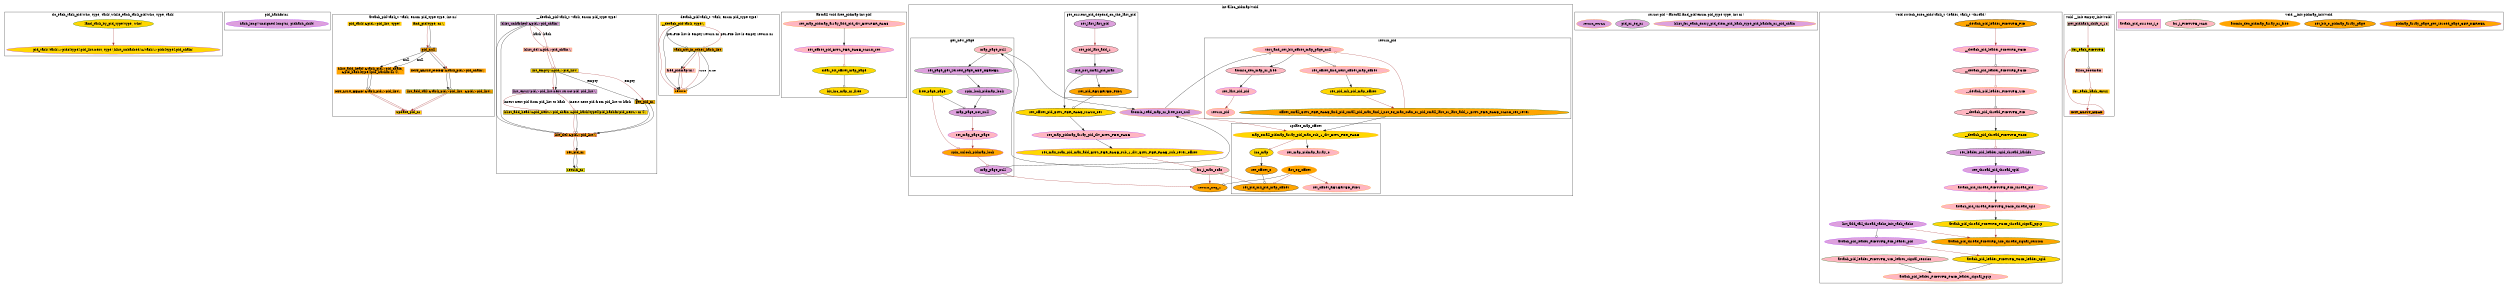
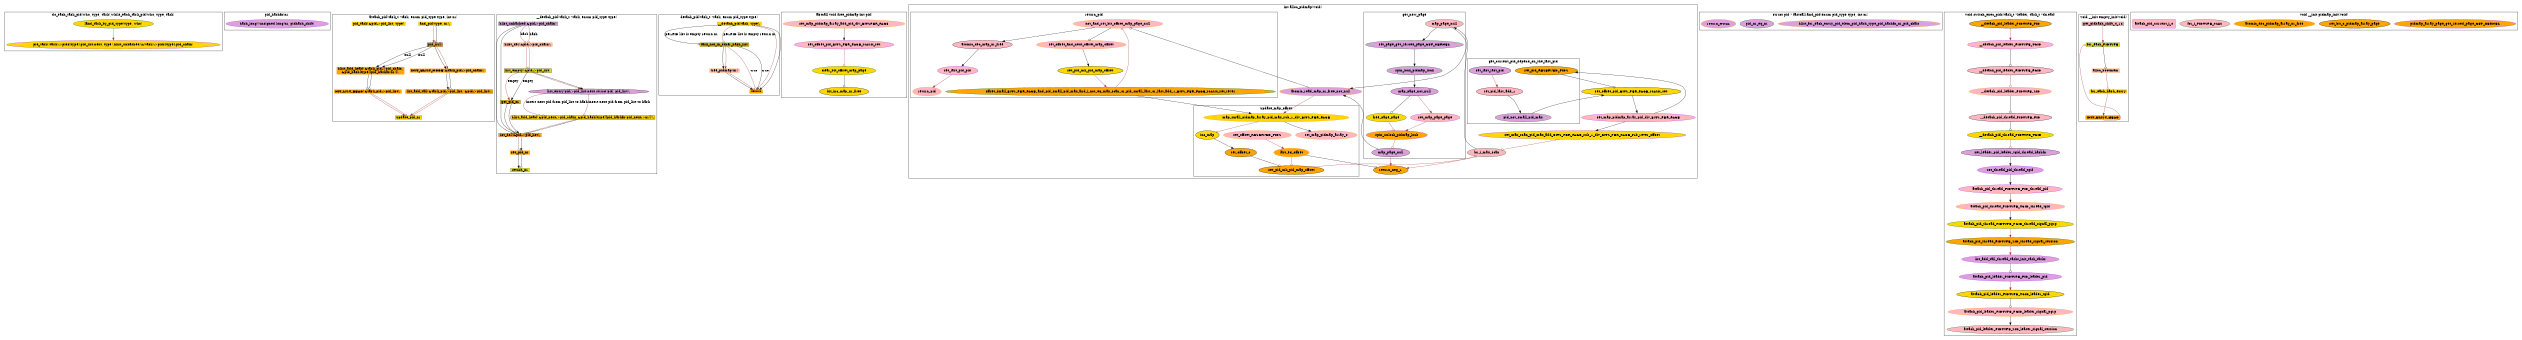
node "test_and_set_bit_offset_map_page_null": label "test_and_set_bit_offset_map_page_null" -> "not_and_set_bit_offset_map_page_null"
edge "pid_not_small_pid_max" -> "set_pid_RESERVED_PIDS": now "set_map_pidmap_array_pid_div_BITS_PER_PAGE" -> "set_pid_RESERVED_PIDS"
node "list_entry(pid->pid_list.next,struct pid, pid_list);": shape box -> ellipse
edge "free_page_page" -> "map_page_not_null": reversed
edge "__detach_pid_thread_PIDTYPE_PID" -> "__detach_pid_thread_PIDTYPE_TGID": arrowhead normal -> odot
edge "last_eq_offset" -> "set_offset_RESERVED_PIDS": reversed
edge "list_add_tail_thread_tasks_init_task_tasks" -> "attach_pid_thread_PIDTYPE_SID_thread_signal_session": reversed
edge "attach_pid_leader_PIDTYPE_SID_leaser_signal_session" -> "attach_pid_leader_PIDTYPE_PGID_leader_signal_pgrp": reversed
